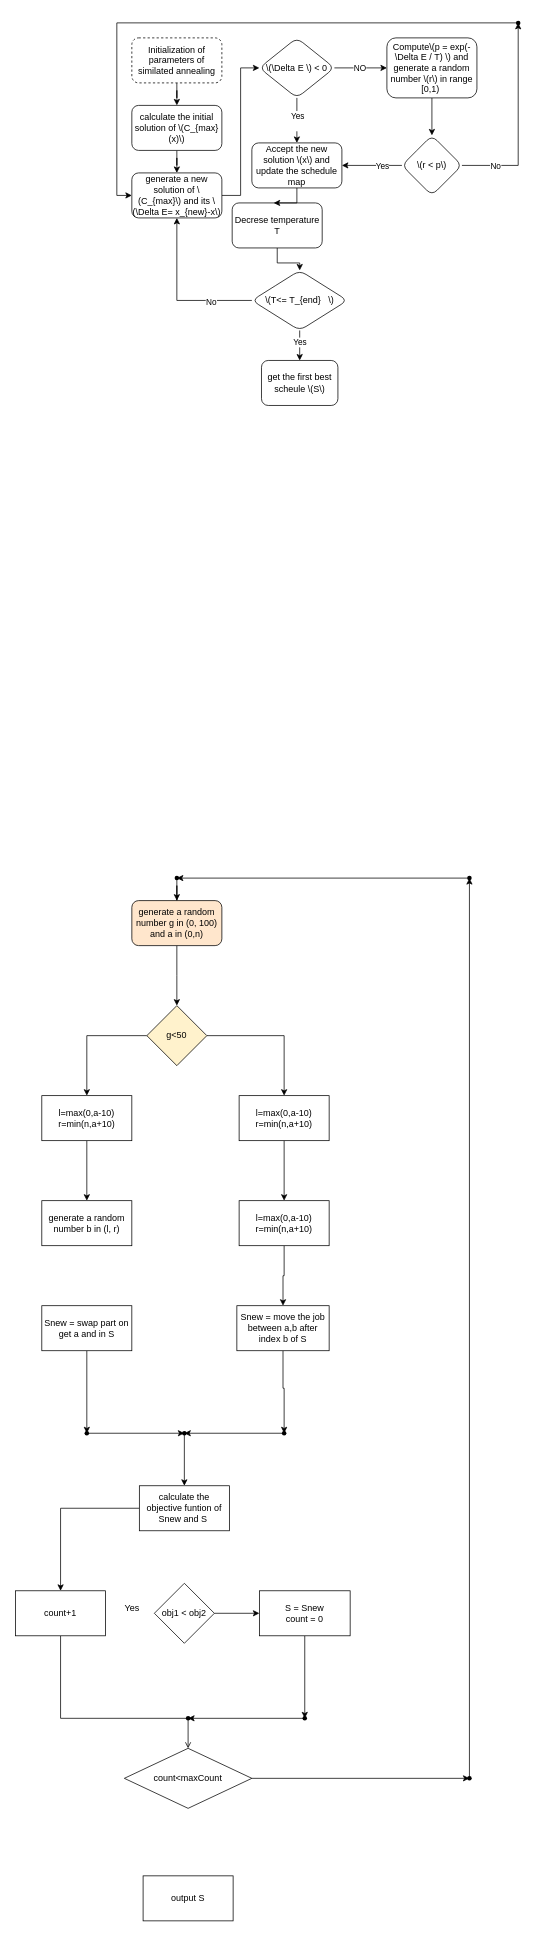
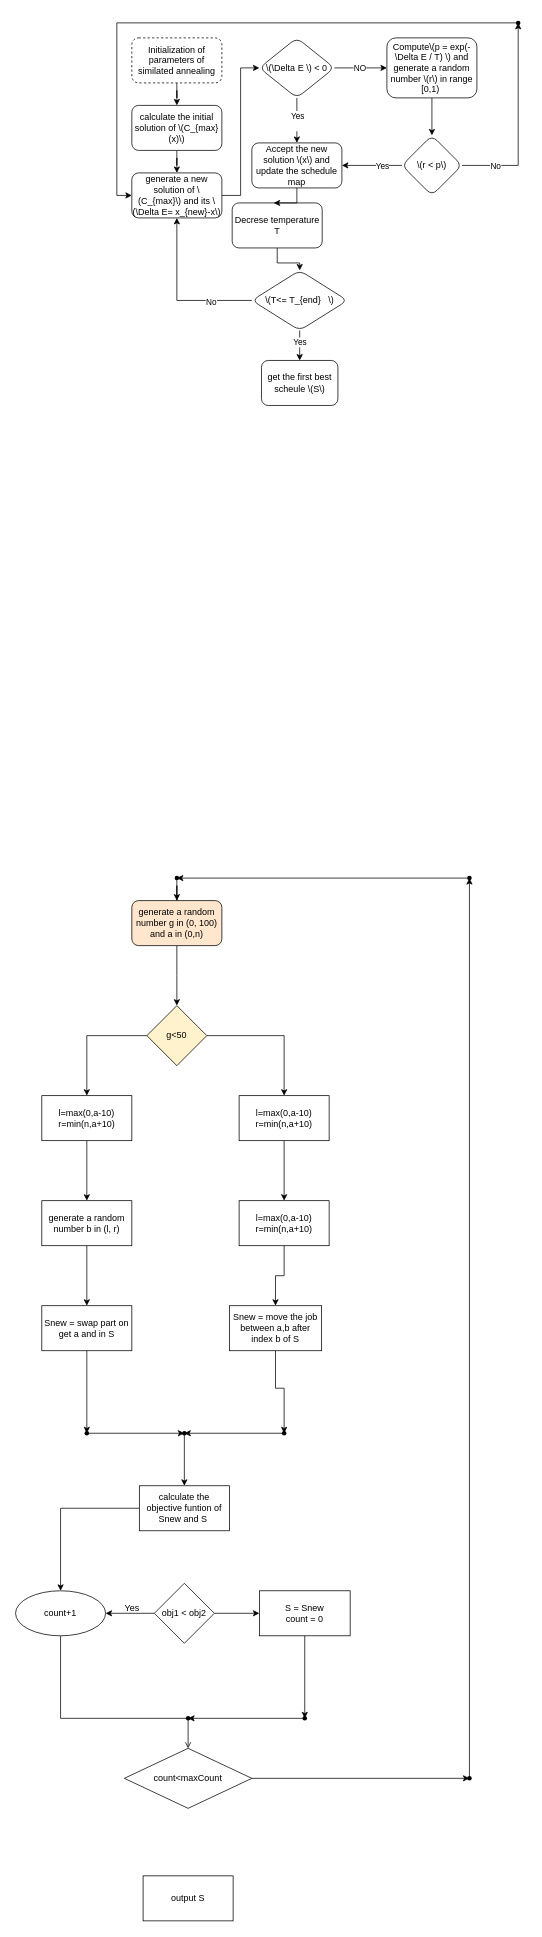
edge "generate a random number b in (l, r)" -> "Snew = swap part on get a and in S": added
node "Snew = move the job between a,b after index b of S": moved (283, 1328) -> (275, 1328)
node "count+1": shape rectangle -> ellipse
edge "obj1 < obj2" -> "count+1": added
